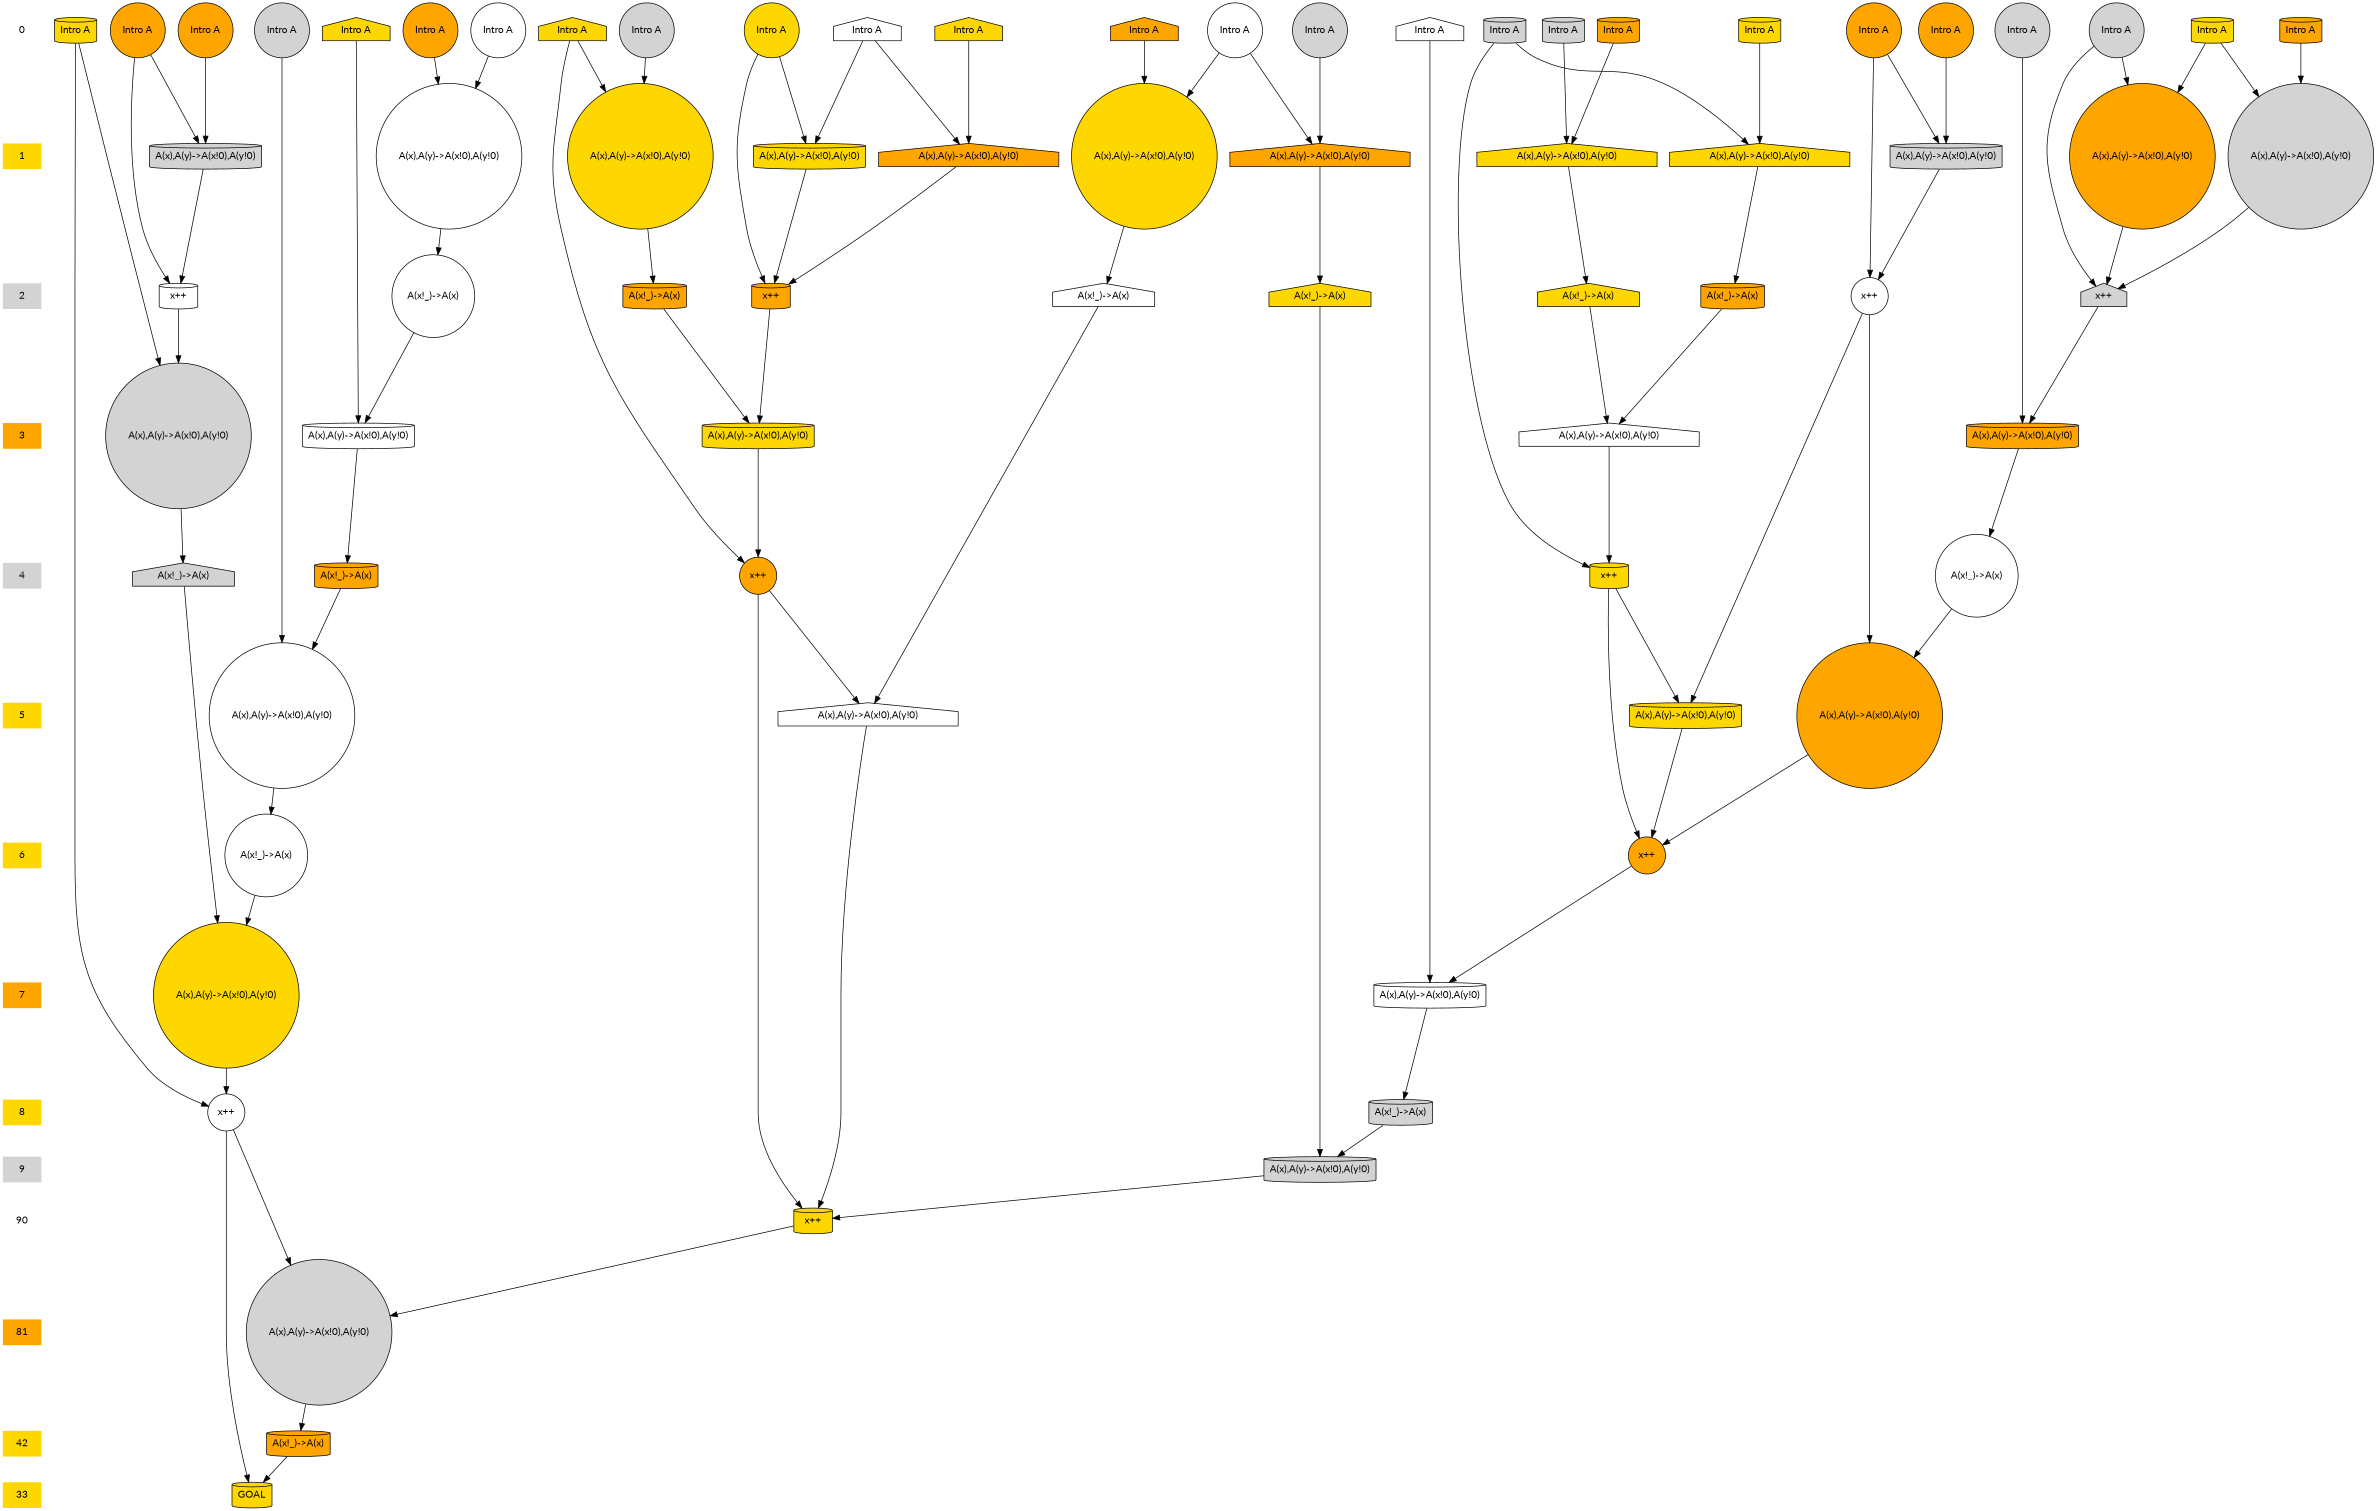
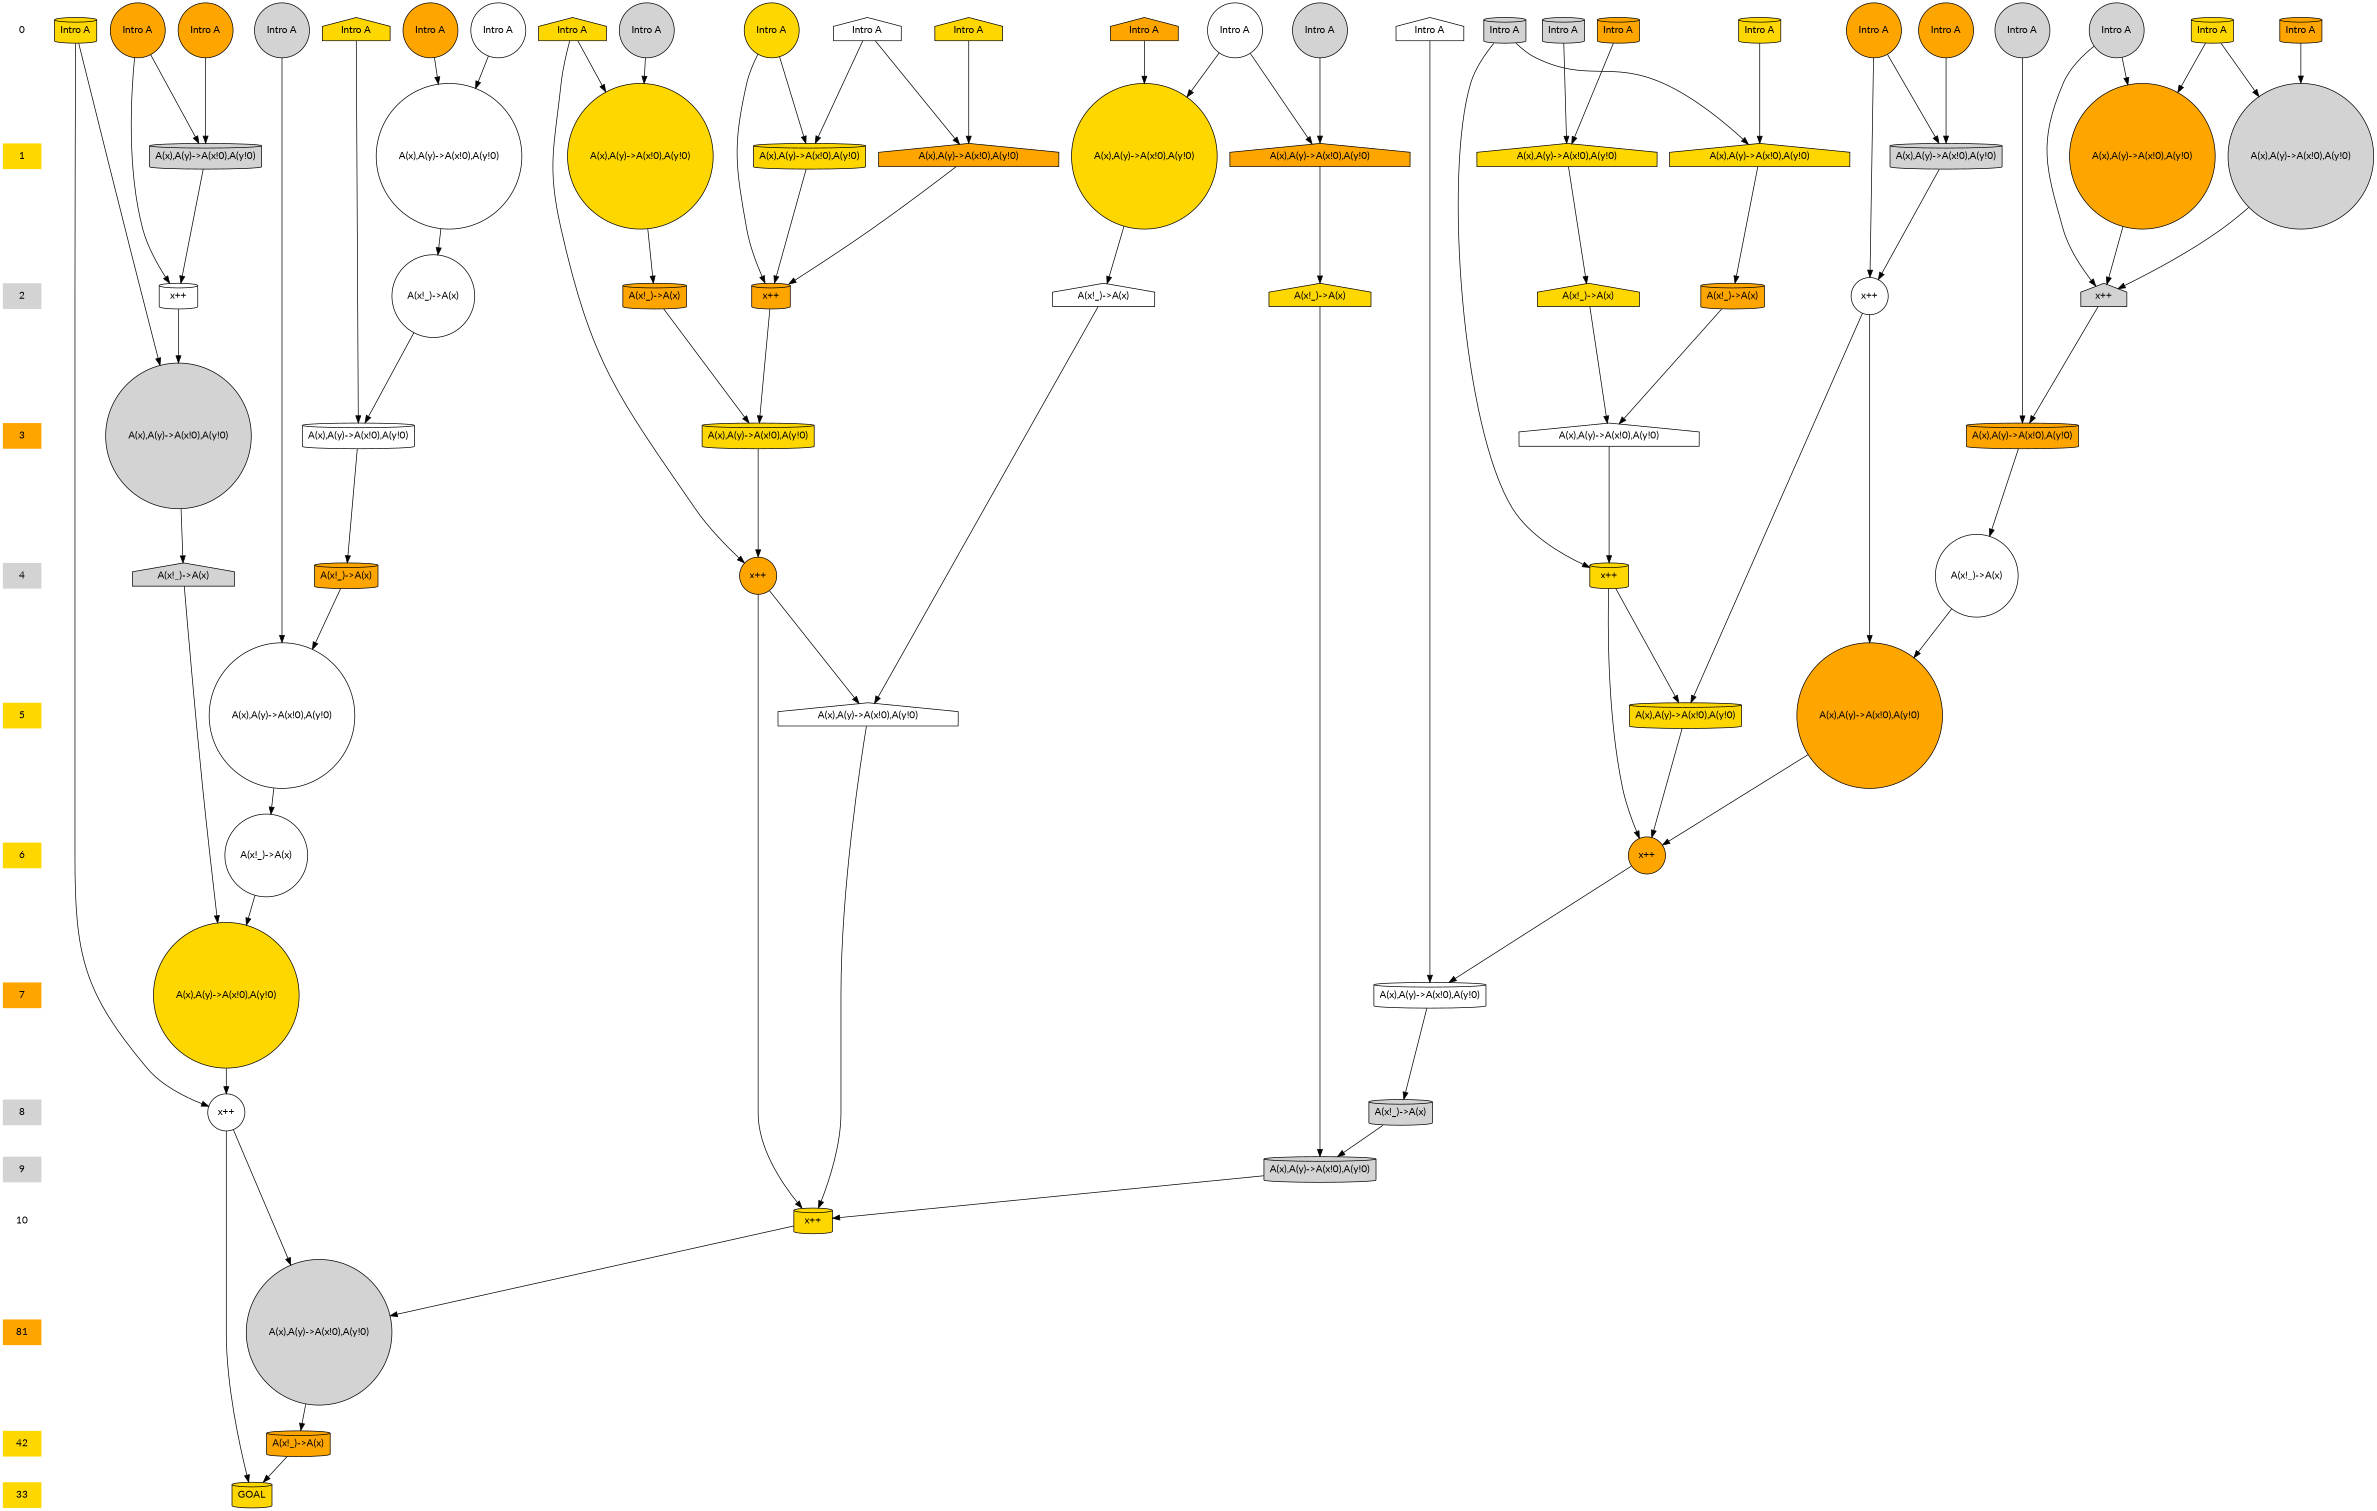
node "8": fillcolor gold -> lightgrey
node "90": label "90" -> "10"
